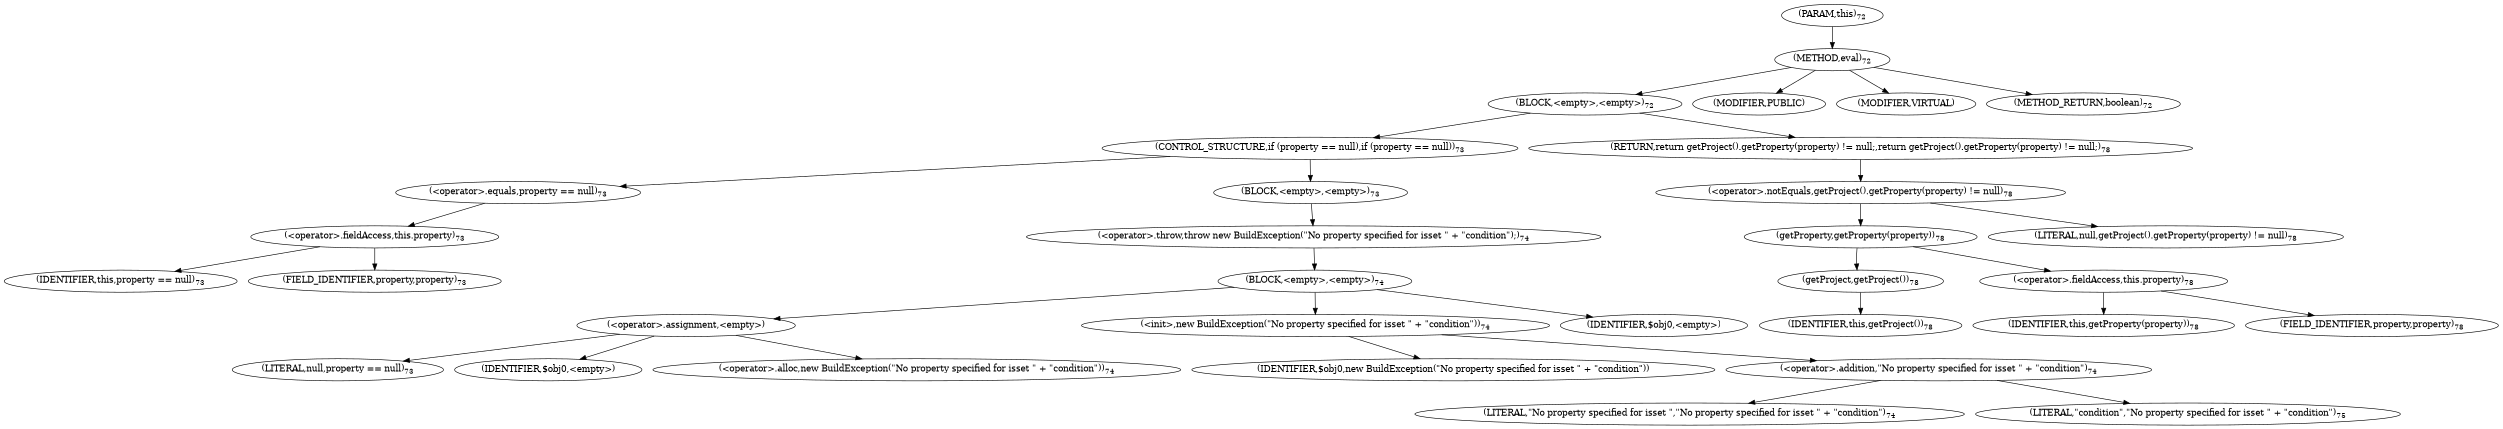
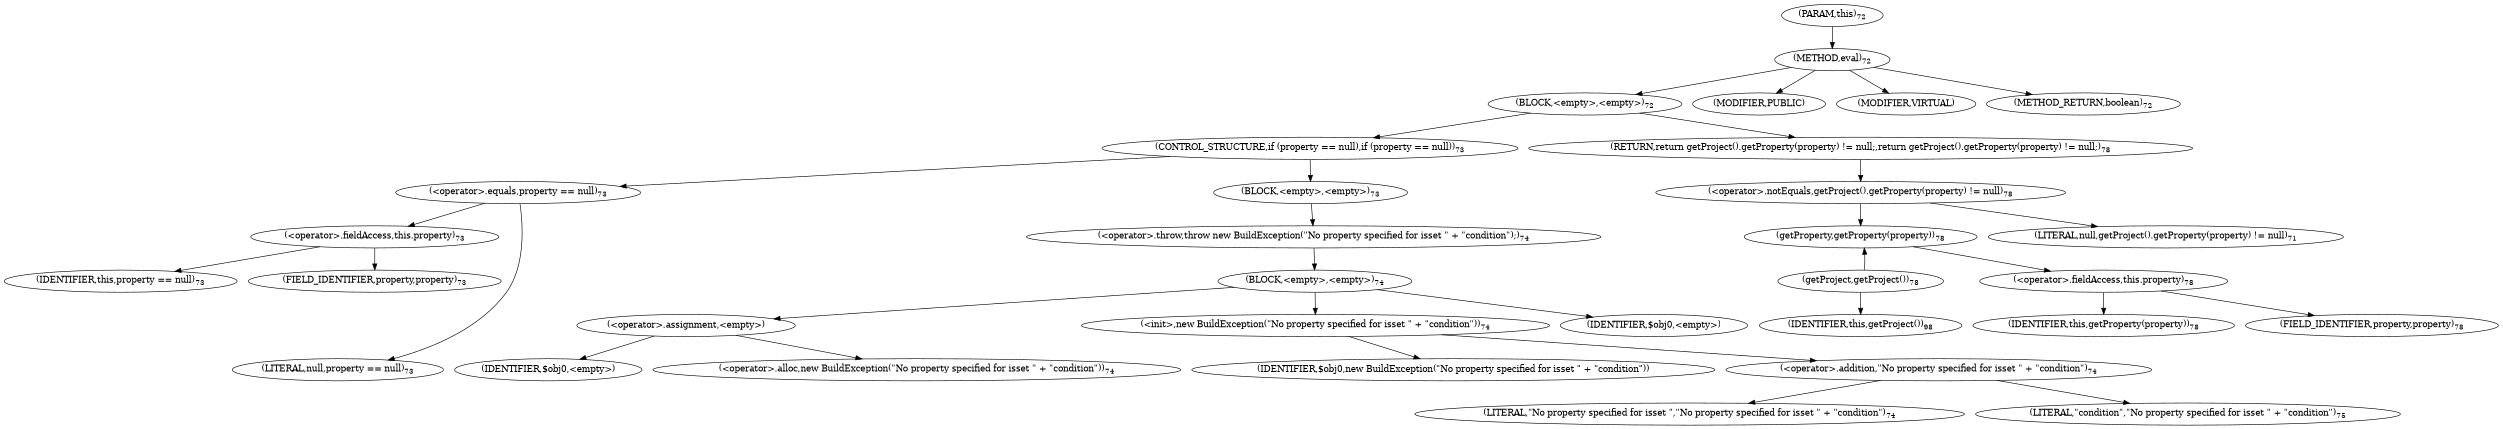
node "(LITERAL,null,getProject().getProperty(property) != null)": text "78" -> "71"
edge "(getProperty,getProperty(property))" -> "(getProject,getProject())": reversed
node "(IDENTIFIER,this,getProject())": text "78" -> "98"
edge "(<operator>.assignment,<empty>)" -> "(LITERAL,null,property == null)": now "(<operator>.equals,property == null)" -> "(LITERAL,null,property == null)"
